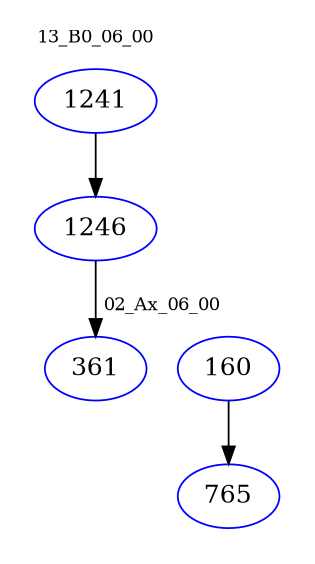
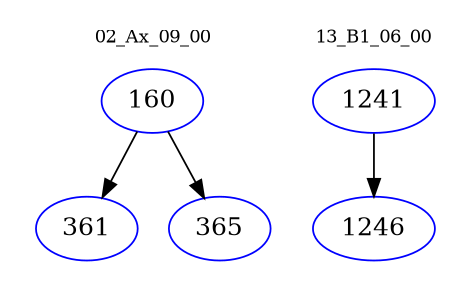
cluster "13_B0_06_00": label "13_B0_06_00" -> "13_B1_06_00"
edge "1246" -> "361": now "160" -> "361"
cluster "02_Ax_06_00": label "02_Ax_06_00" -> "02_Ax_09_00"
node "765": label "765" -> "365"
